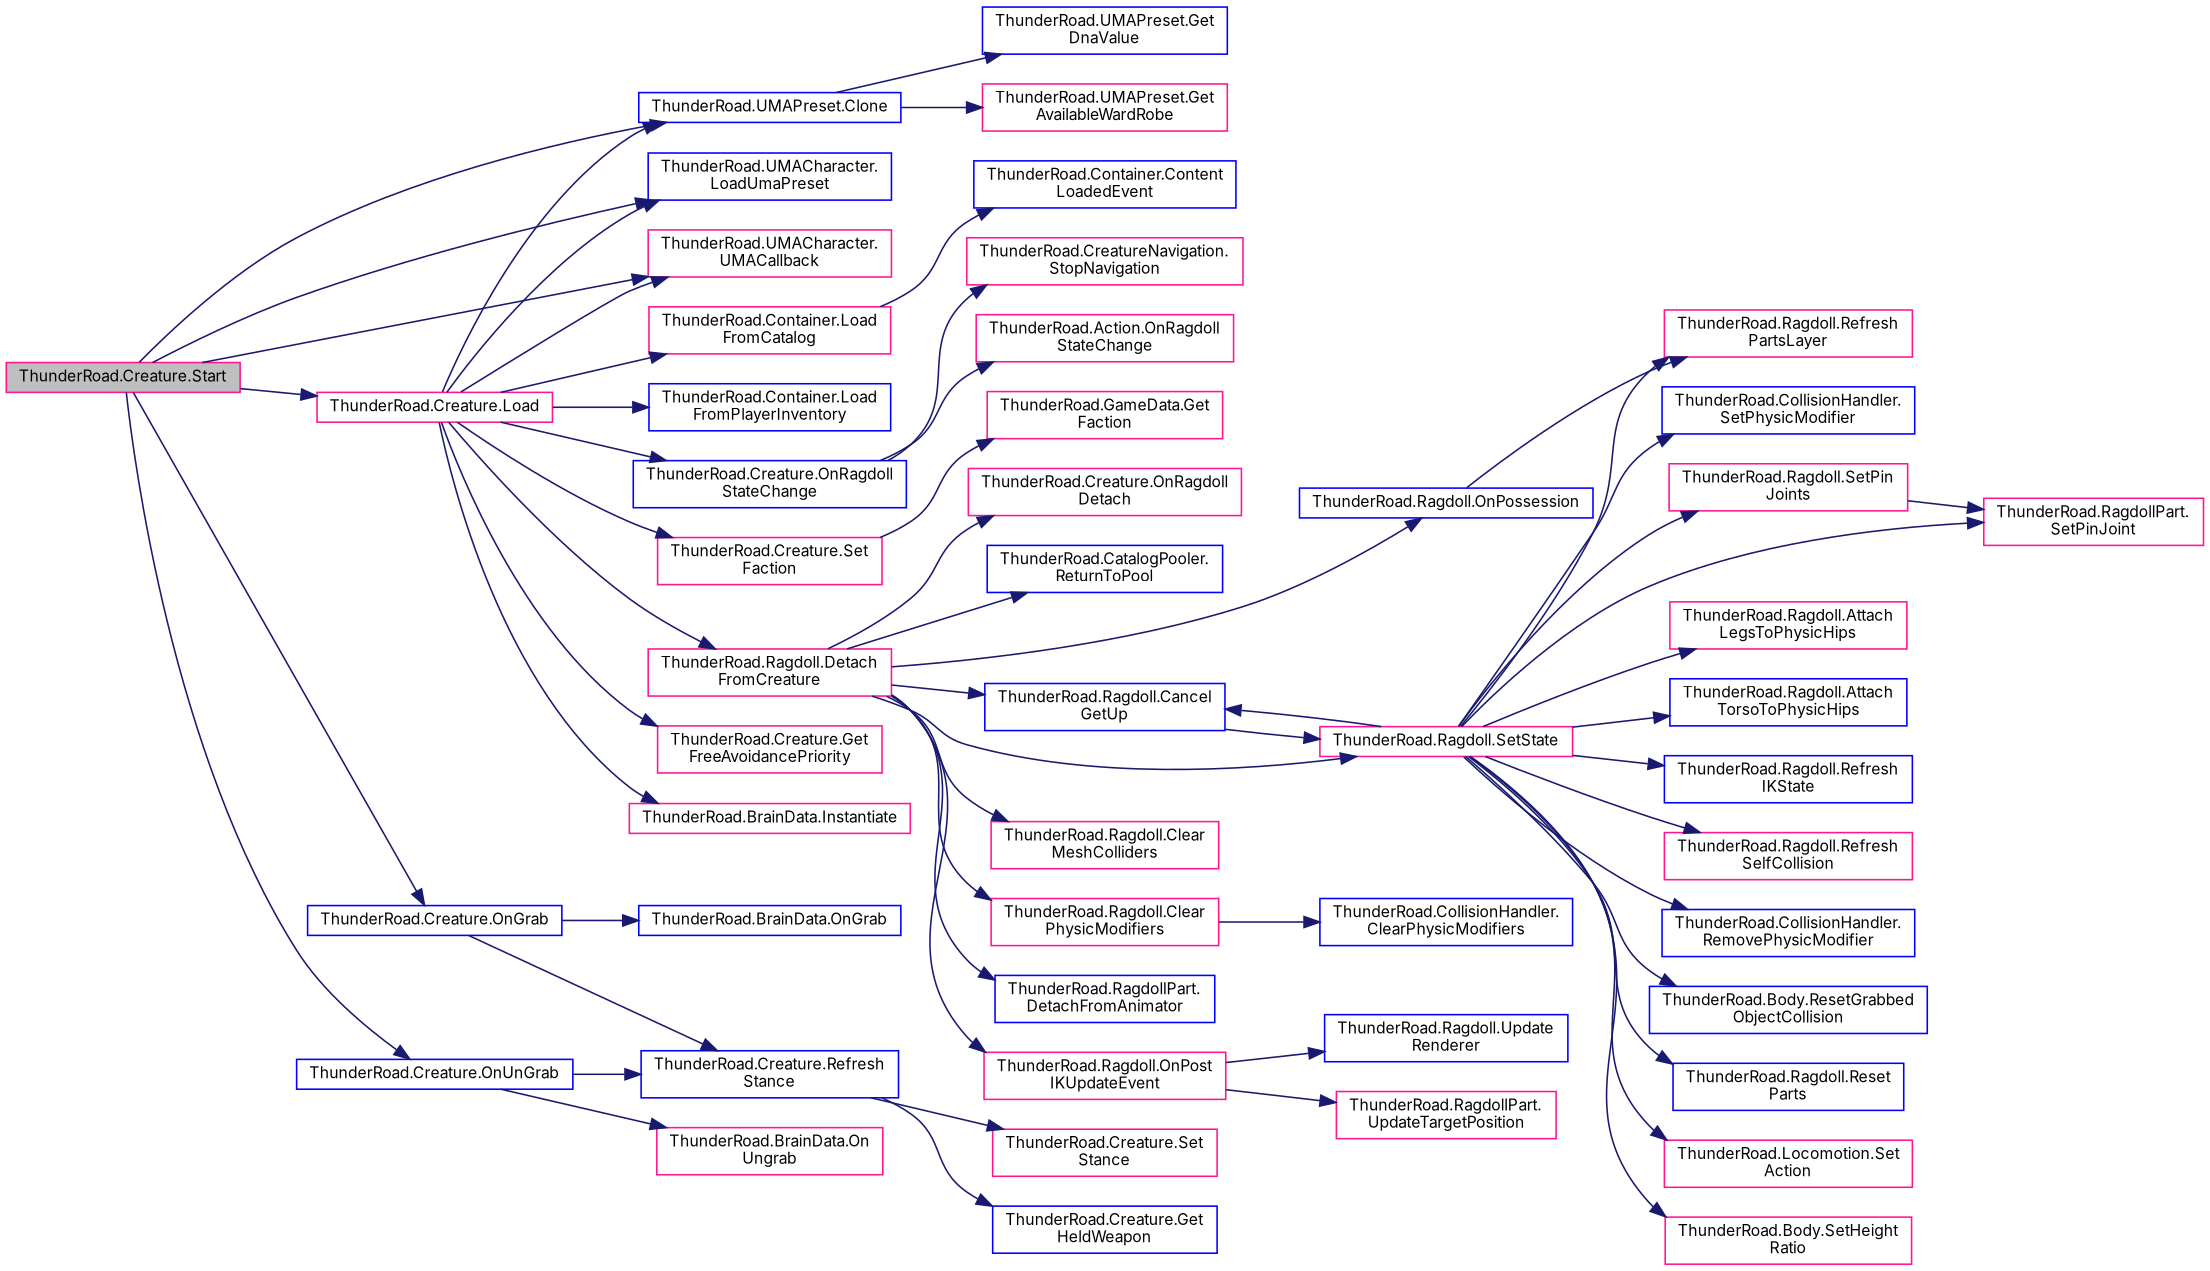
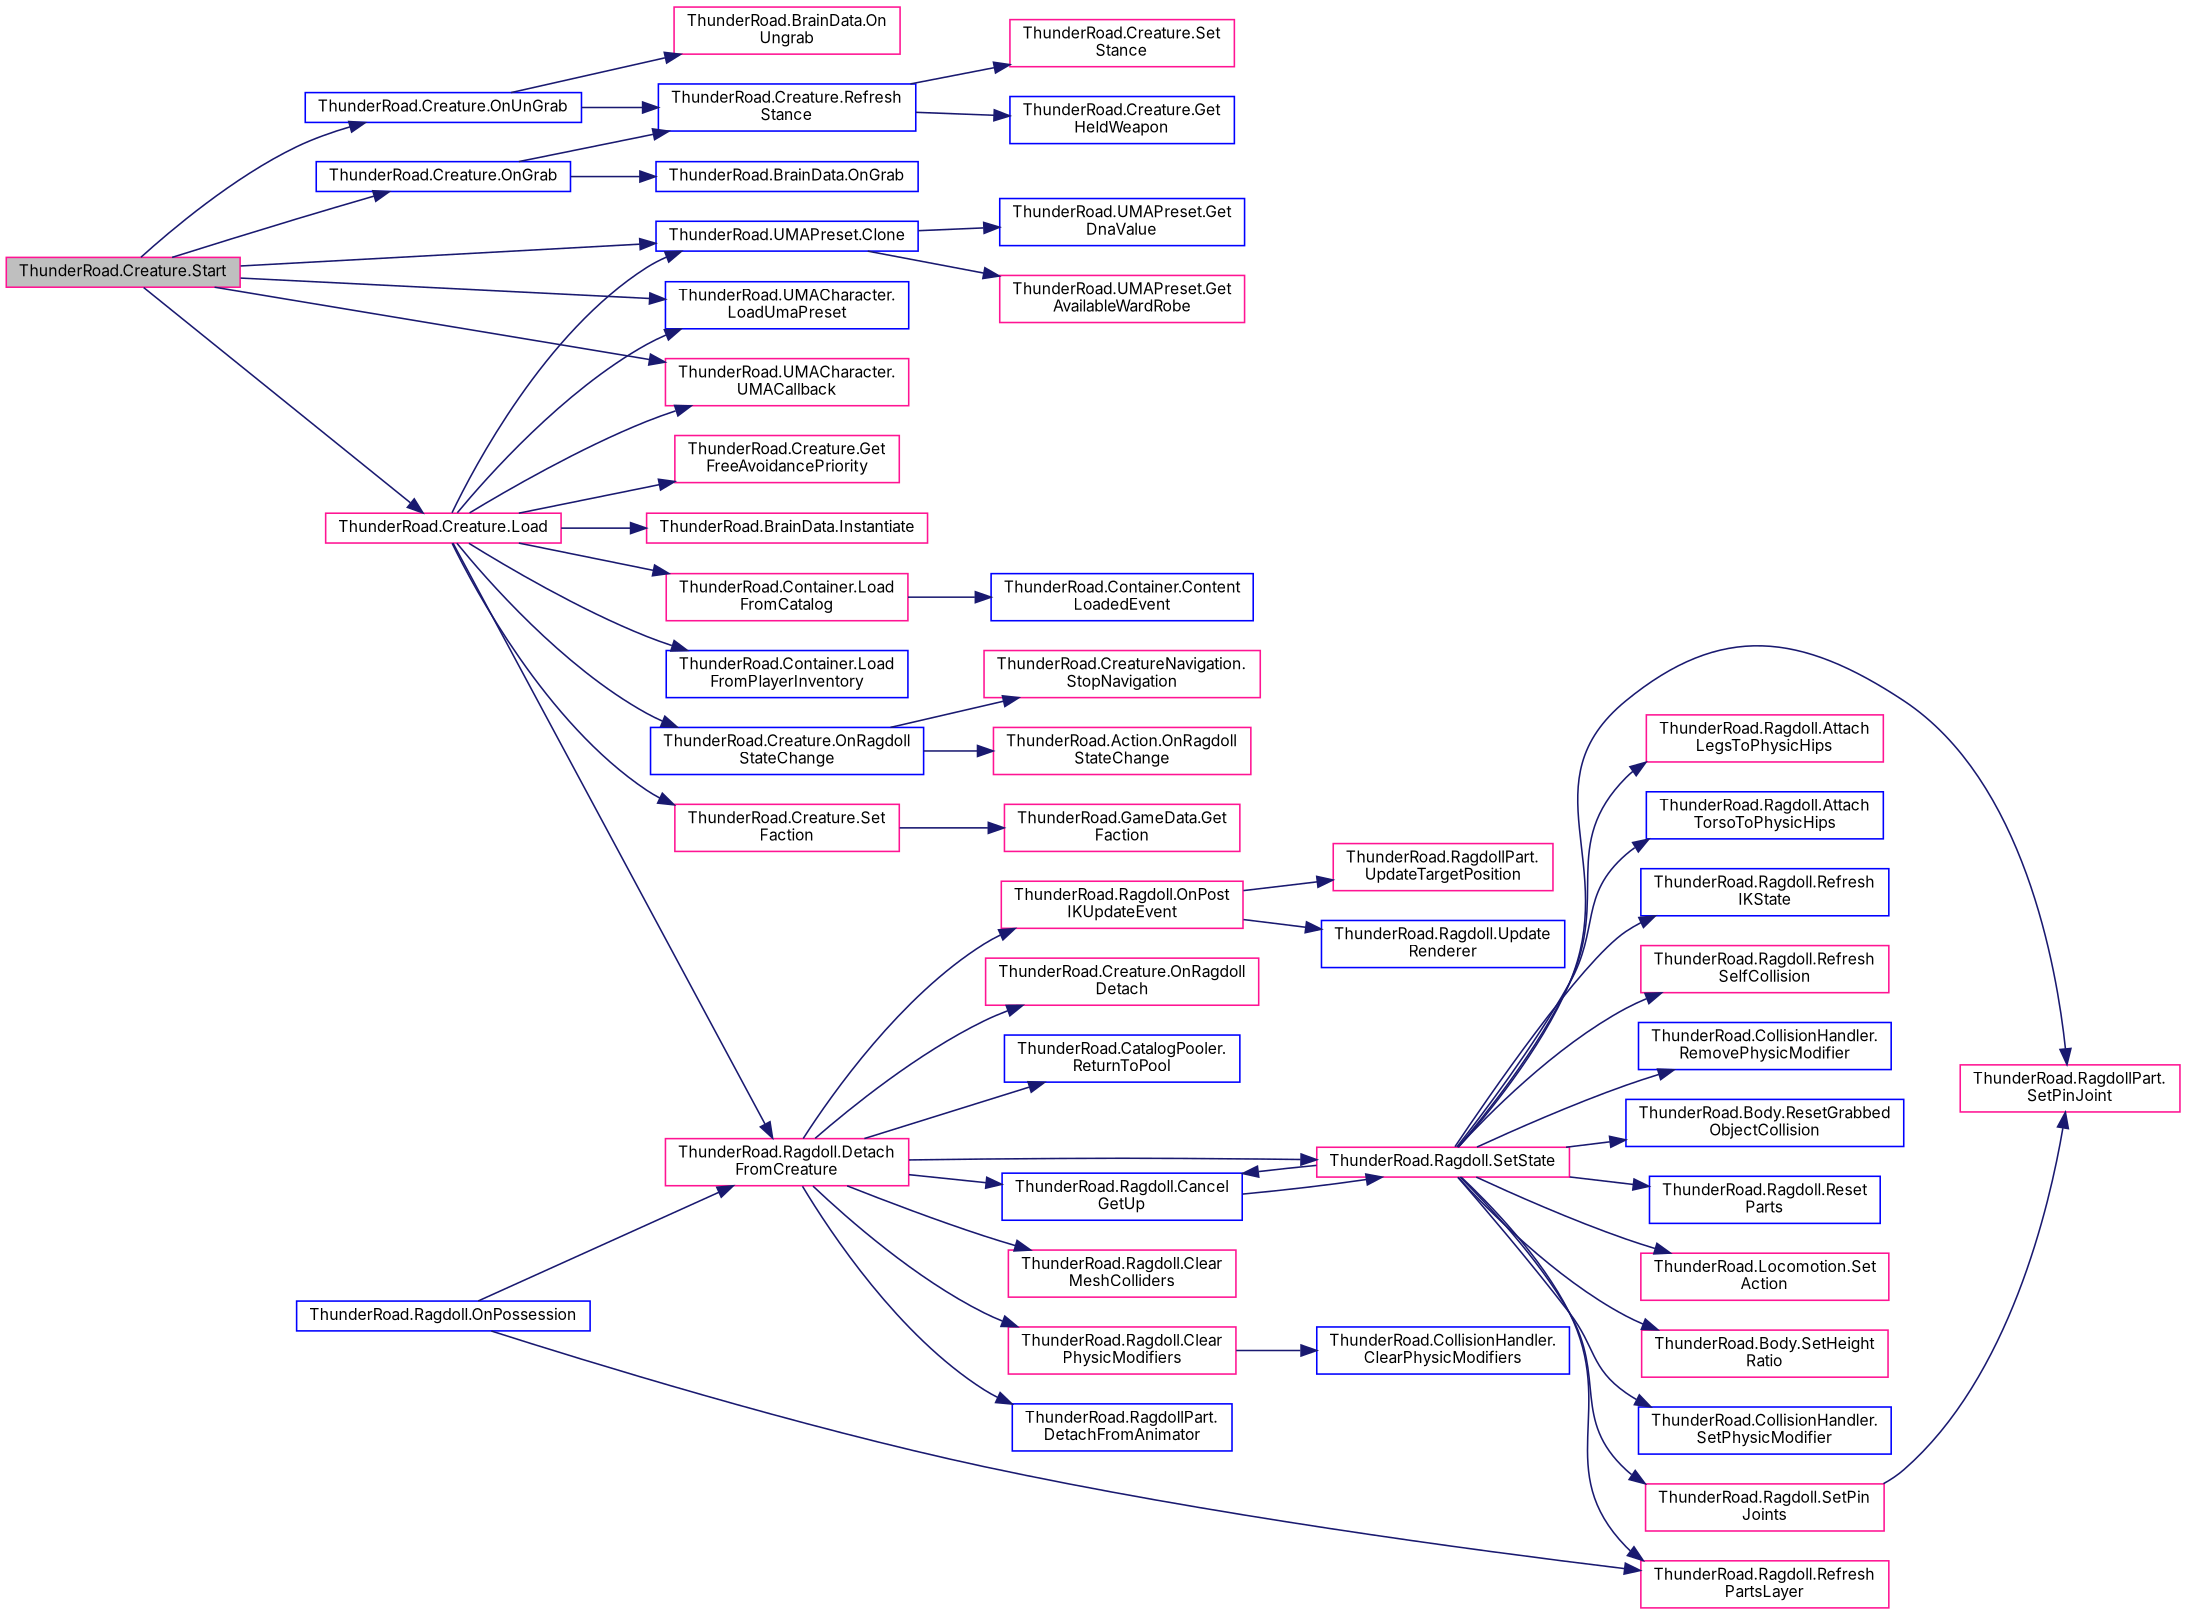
edge "ThunderRoad.Ragdoll.Detach FromCreature" -> "ThunderRoad.Ragdoll.OnPossession": reversed
